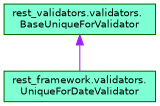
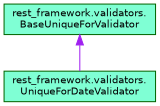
node "rest_validators.validators. BaseUniqueForValidator": label "rest_validators.validators. BaseUniqueForValidator" -> "rest_framework.validators. BaseUniqueForValidator"
